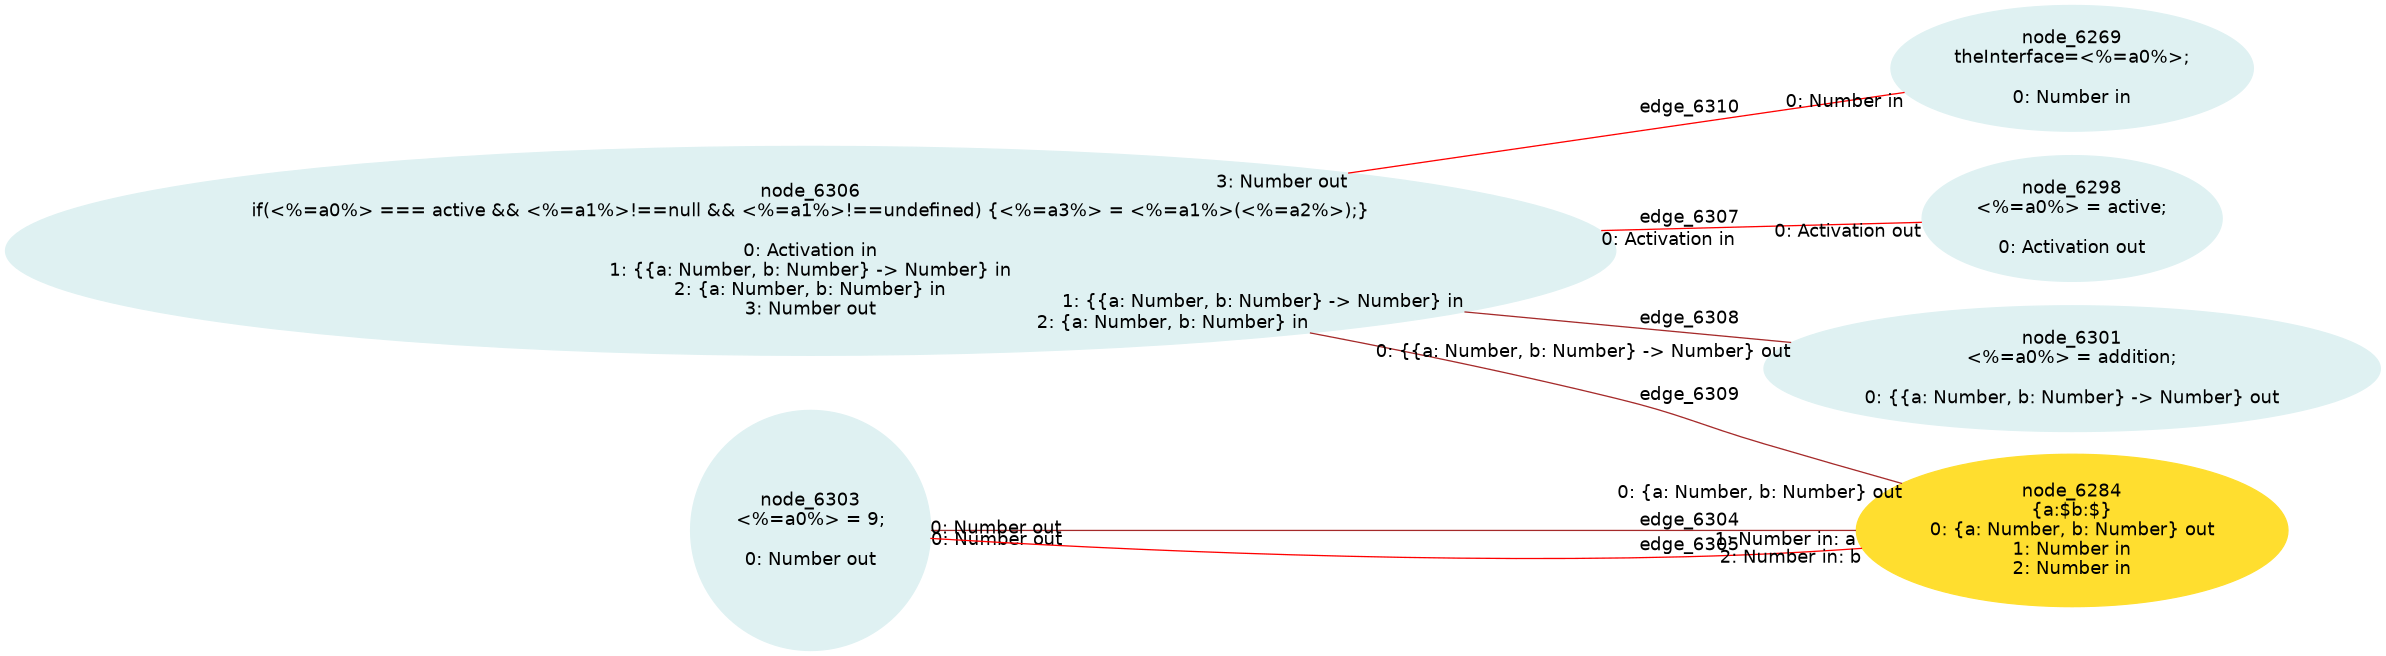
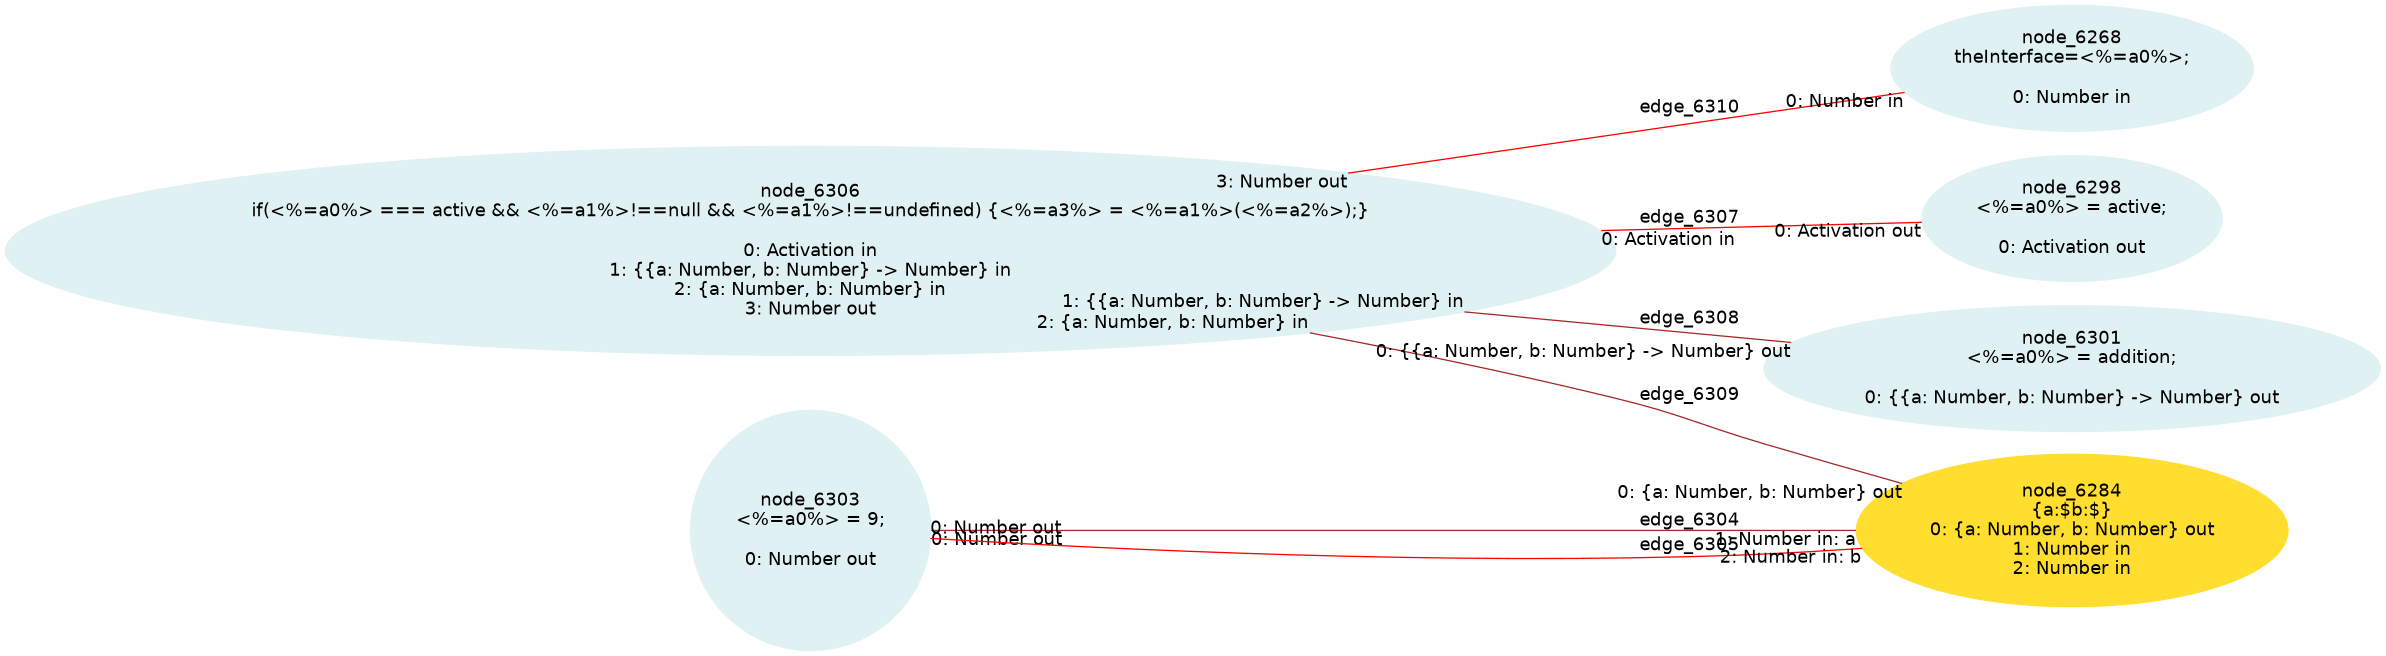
node "node_6269 theInterface=<%=a0%>; 0: Number in": label "node_6269 theInterface=<%=a0%>; 0: Number in" -> "node_6268 theInterface=<%=a0%>; 0: Number in"
